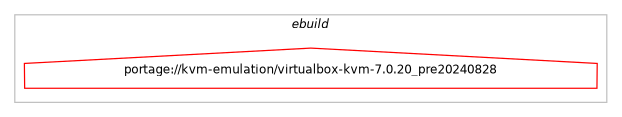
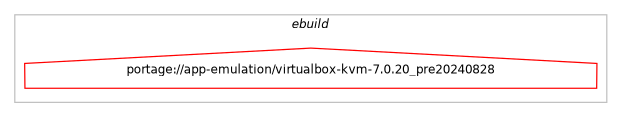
node "portage://kvm-emulation/virtualbox-kvm-7.0.20_pre20240828": label "portage://kvm-emulation/virtualbox-kvm-7.0.20_pre20240828" -> "portage://app-emulation/virtualbox-kvm-7.0.20_pre20240828"
